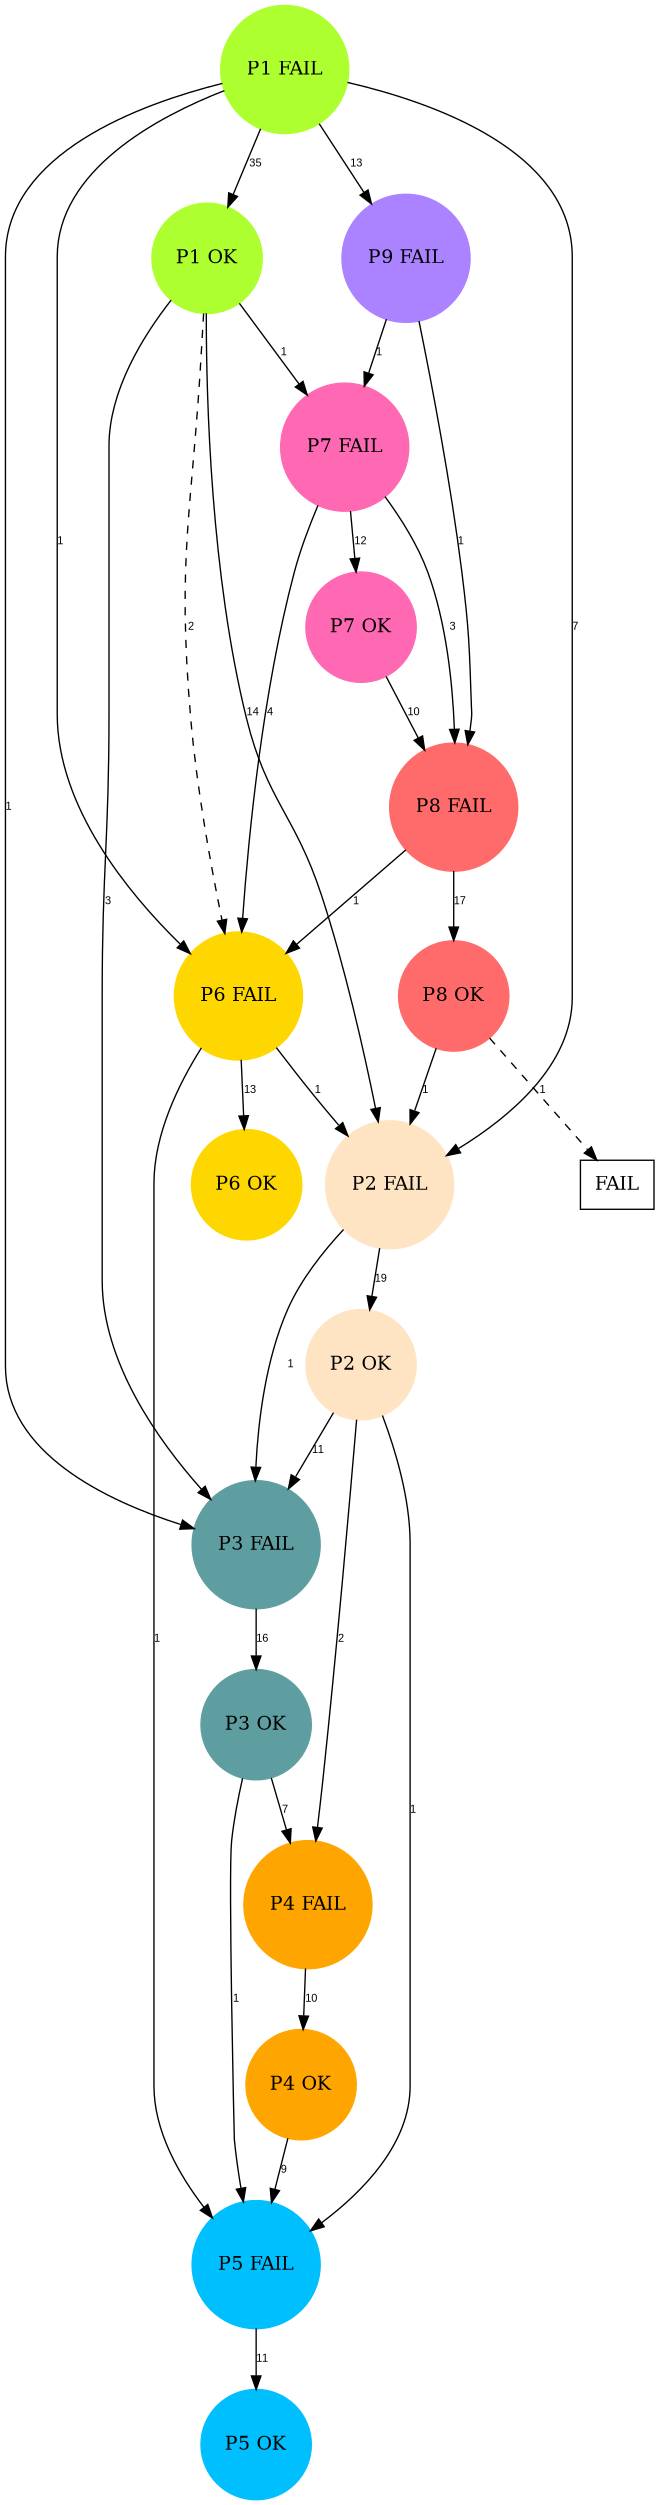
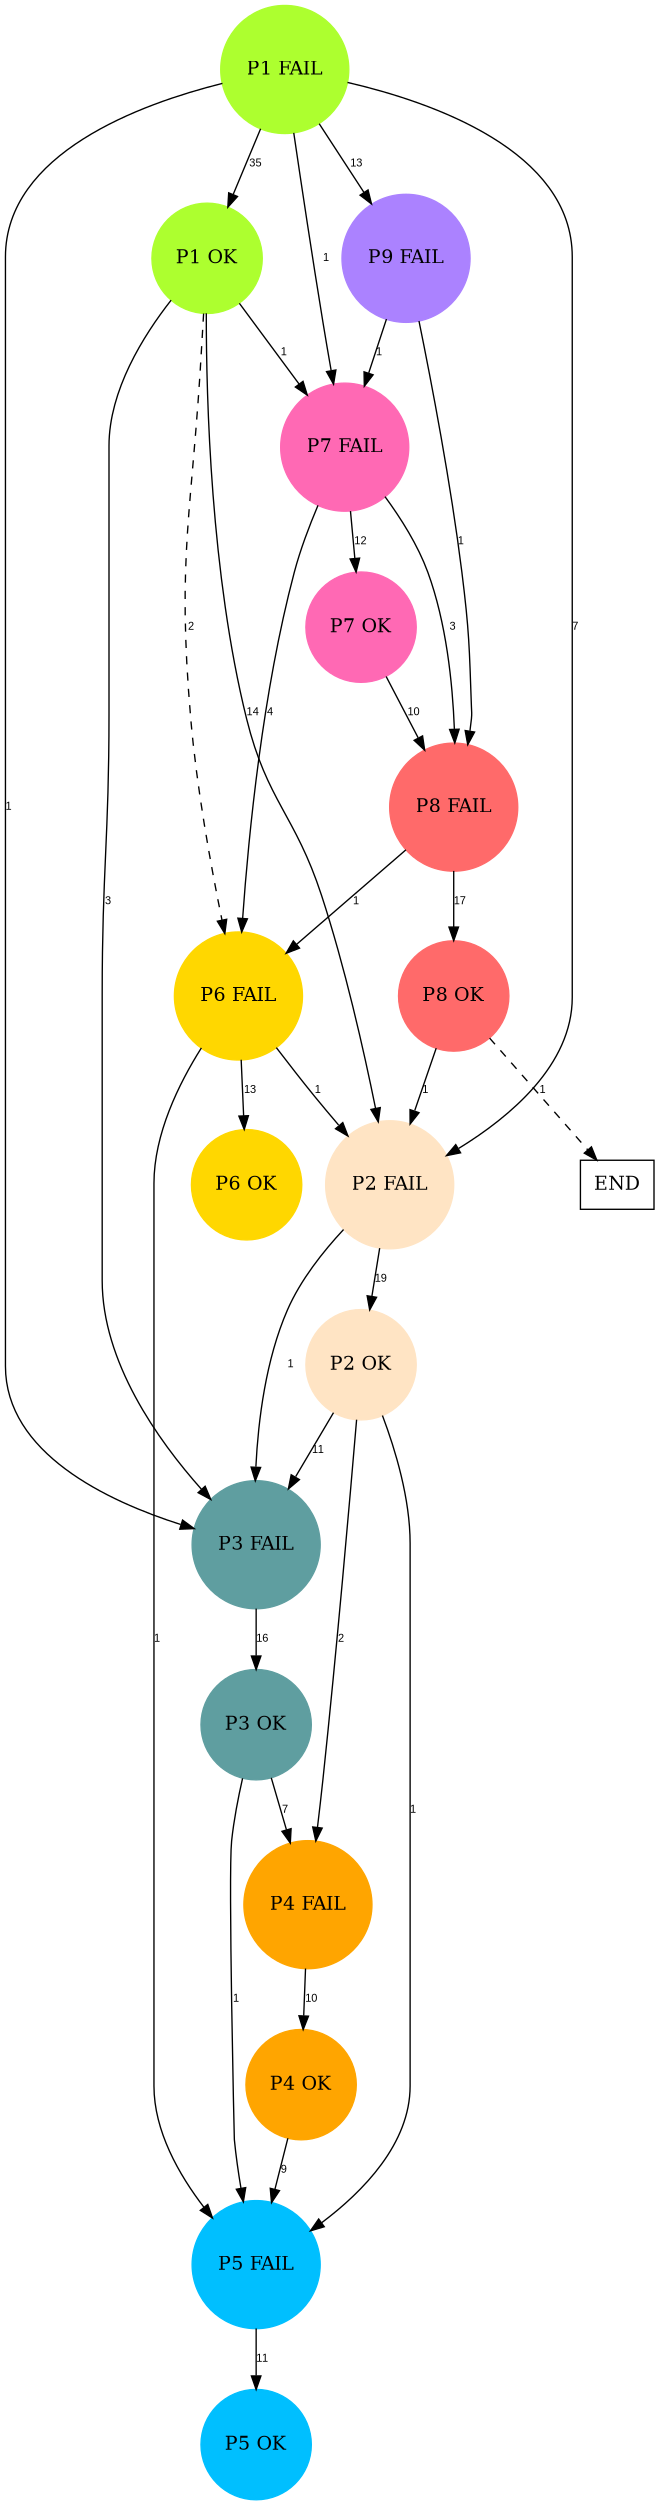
edge "P1 FAIL" -> "P6 FAIL": now "P1 FAIL" -> "P7 FAIL"
node "FAIL": label "FAIL" -> "END"
